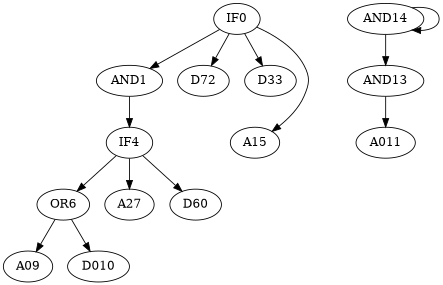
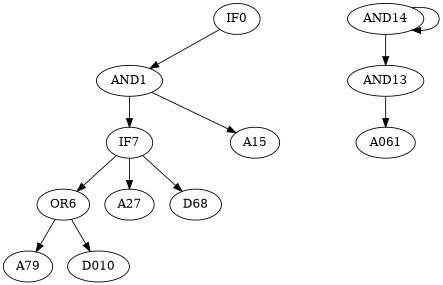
edge "IF0" -> "A15": now "AND1" -> "A15"
node "D72": removed
node "D33": removed
node "IF4": label "IF4" -> "IF7"
node "A011": label "A011" -> "A061"
node "D60": label "D60" -> "D68"
node "A09": label "A09" -> "A79"
